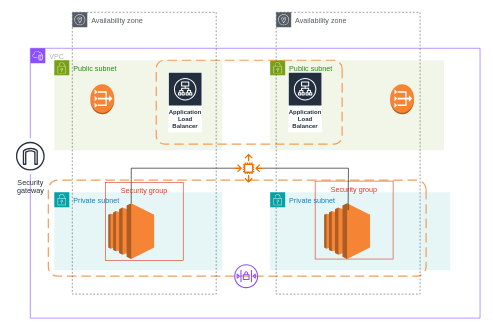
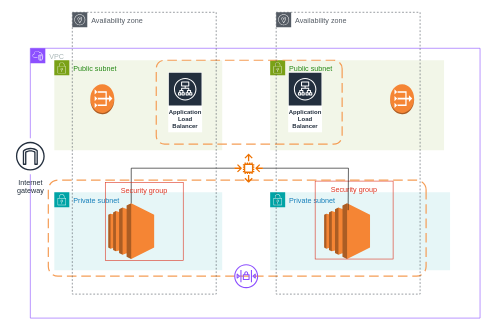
node "Security gateway": label "Security gateway" -> "Internet gateway"
